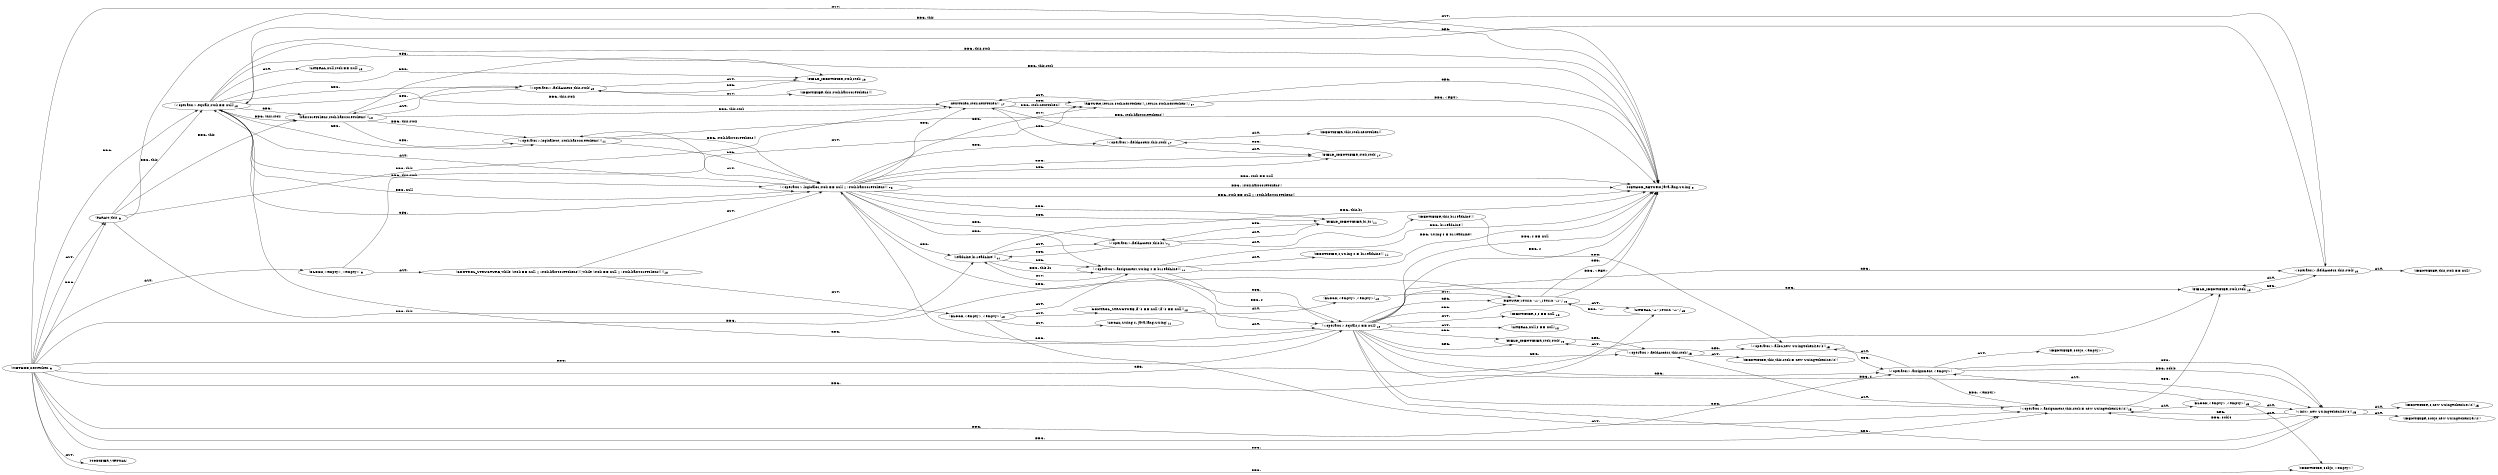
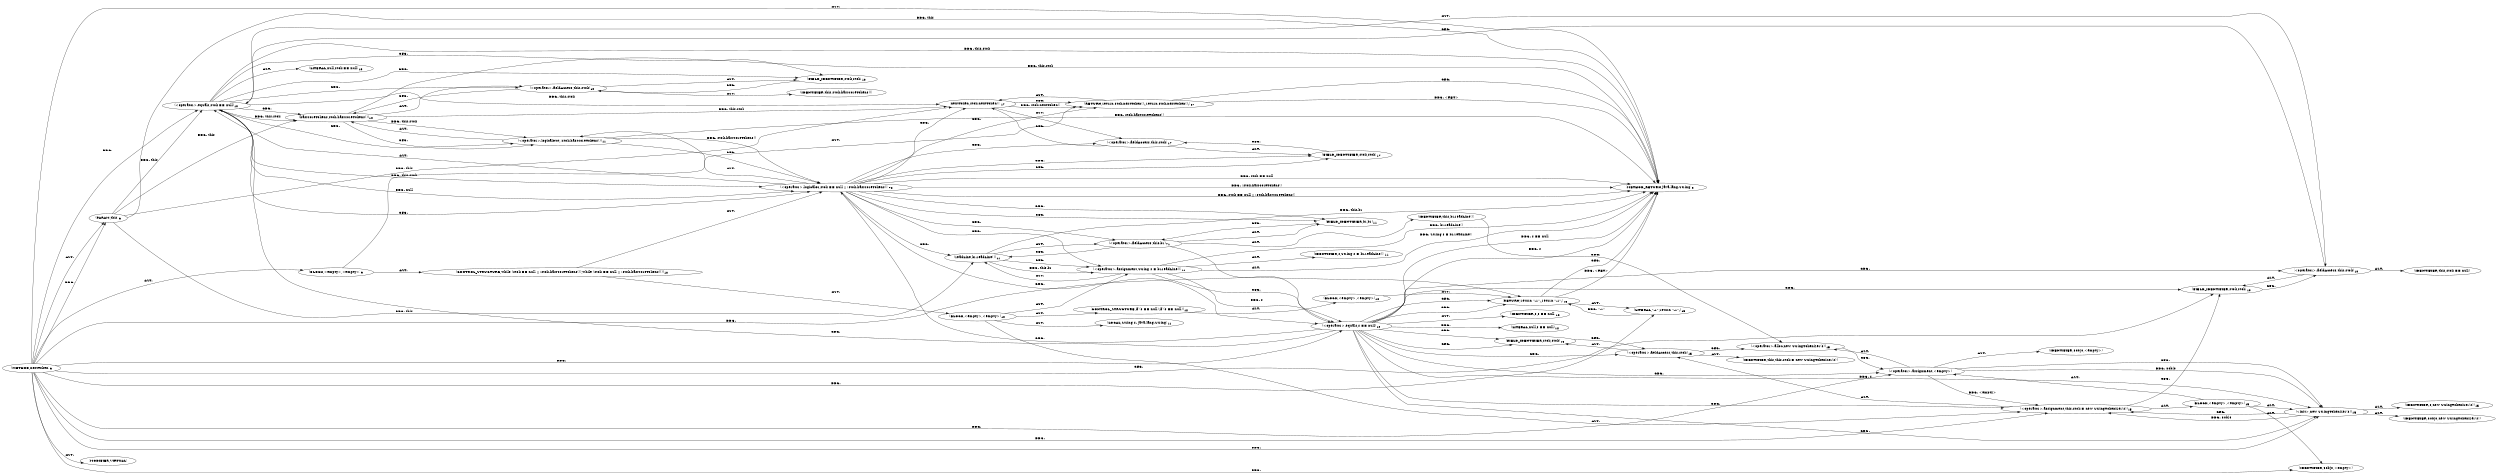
node "(IDENTIFIER,this,stok.nextToken())": removed
edge "(<operator>.logicalNot,!stok.hasMoreTokens())" -> "(hasMoreTokens,stok.hasMoreTokens())": added, label "AST:"
edge "(<operator>.equals,s == null)" -> "(LITERAL,null,s == null)": label "AST: " -> "DDG: "
edge "(CONTROL_STRUCTURE,if (s == null),if (s == null))" -> "(<operator>.equals,s == null)": now "(<operator>.fieldAccess,this.br)" -> "(<operator>.equals,s == null)"
